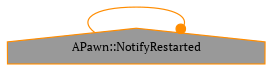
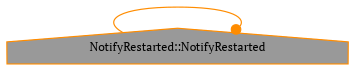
node "APawn::NotifyRestarted": label "APawn::NotifyRestarted" -> "NotifyRestarted::NotifyRestarted"
